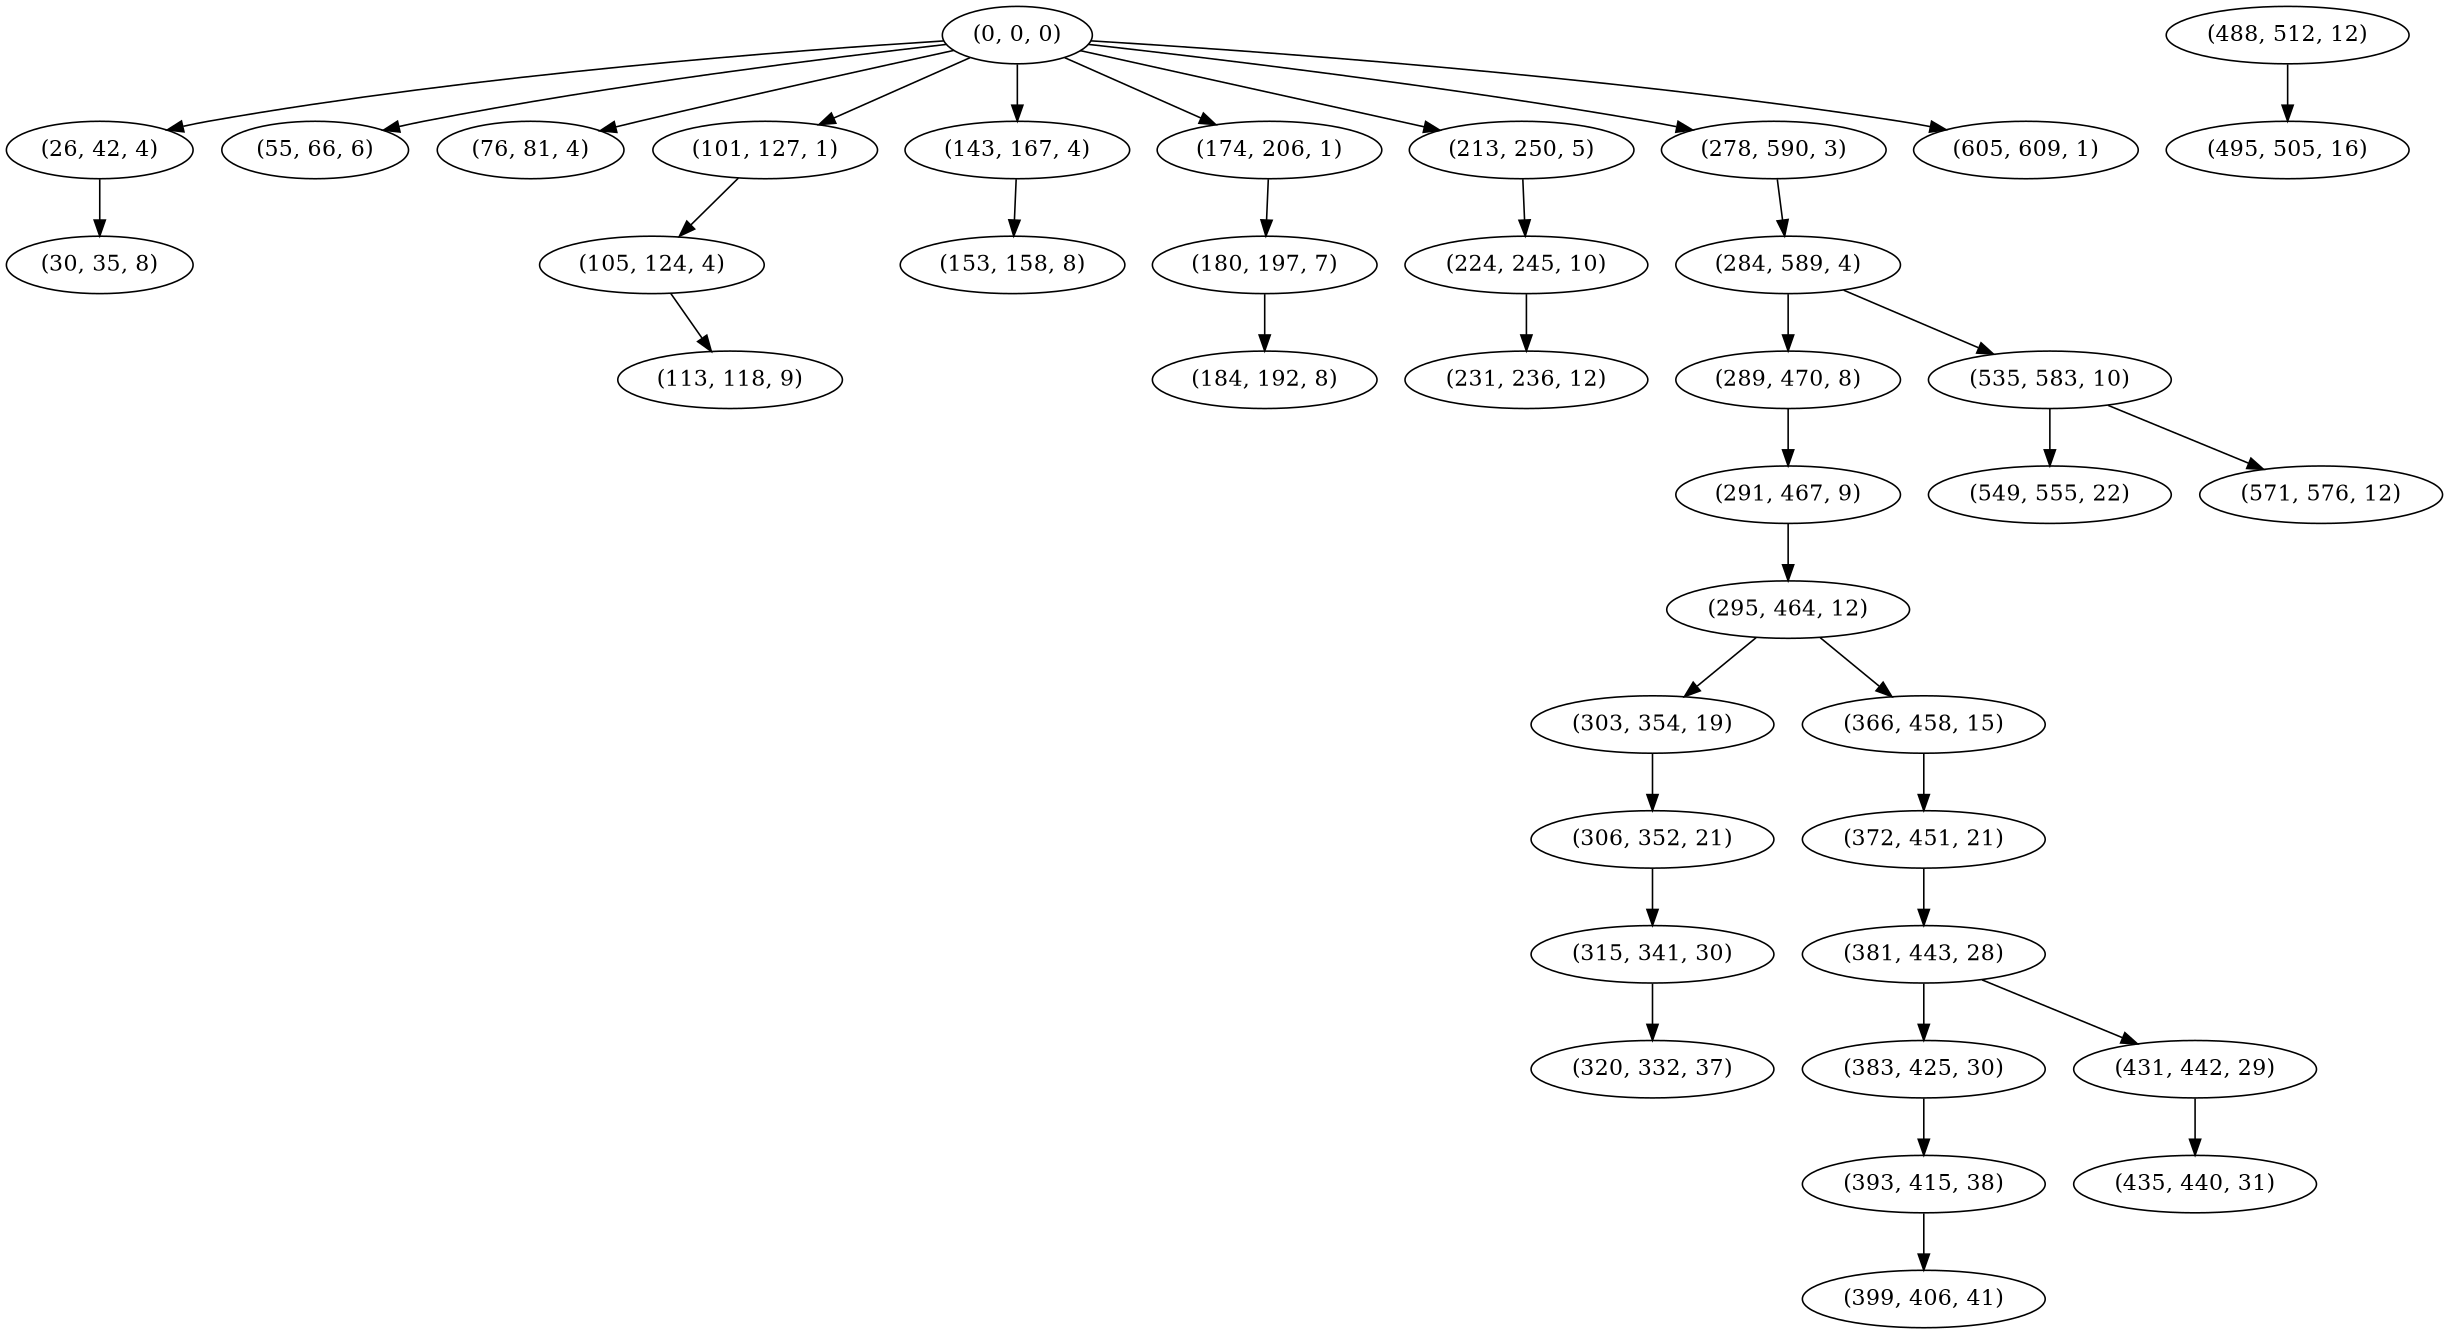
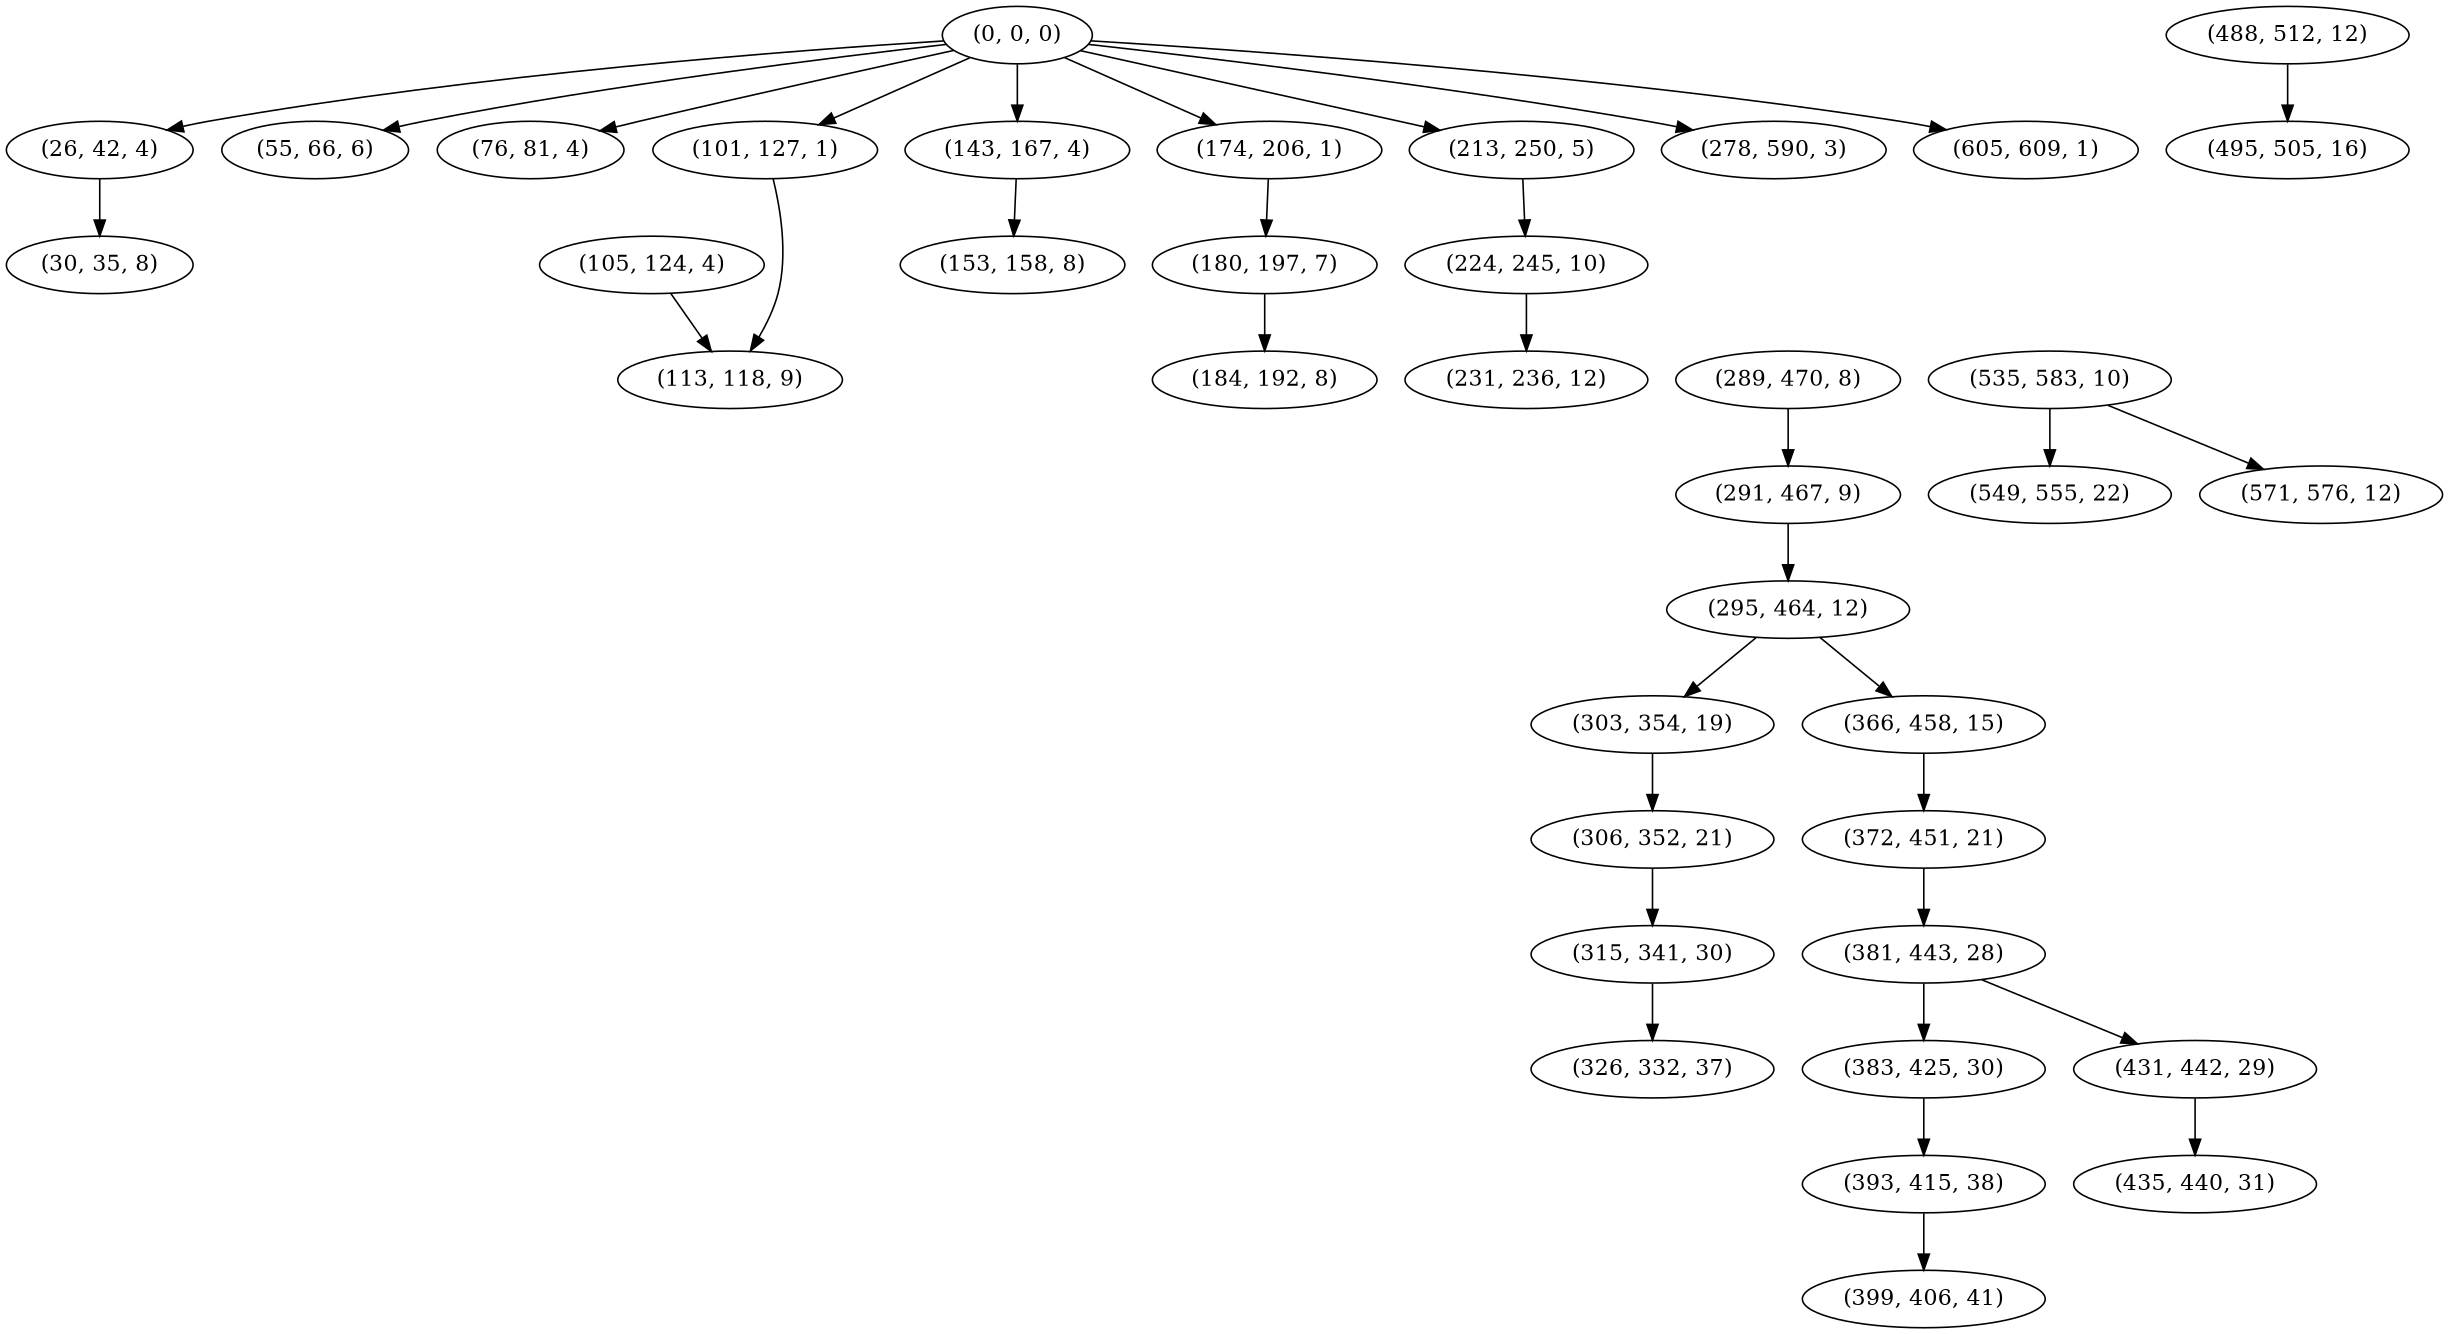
edge "(101, 127, 1)" -> "(105, 124, 4)": now "(101, 127, 1)" -> "(113, 118, 9)"
node "(284, 589, 4)": removed
node "(320, 332, 37)": label "(320, 332, 37)" -> "(326, 332, 37)"
